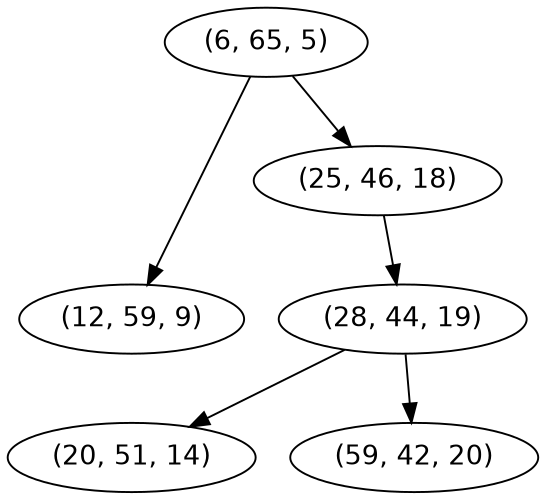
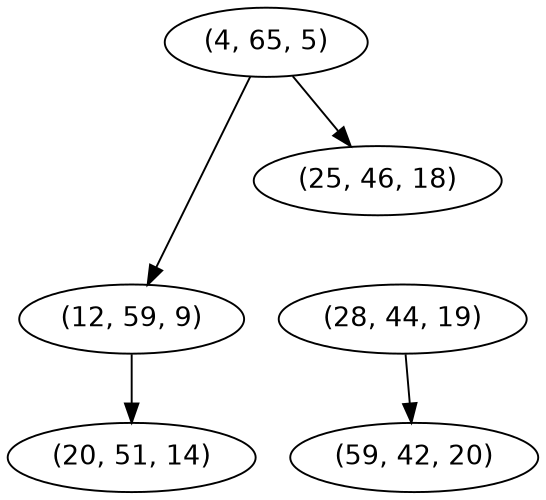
node "(6, 65, 5)": label "(6, 65, 5)" -> "(4, 65, 5)"
edge "(25, 46, 18)" -> "(28, 44, 19)": removed
edge "(28, 44, 19)" -> "(20, 51, 14)": now "(12, 59, 9)" -> "(20, 51, 14)"
